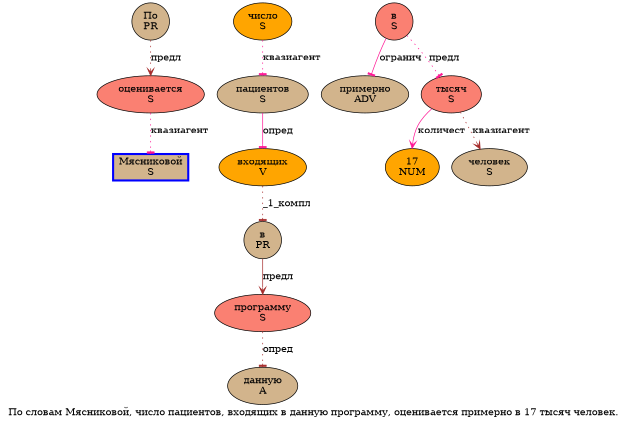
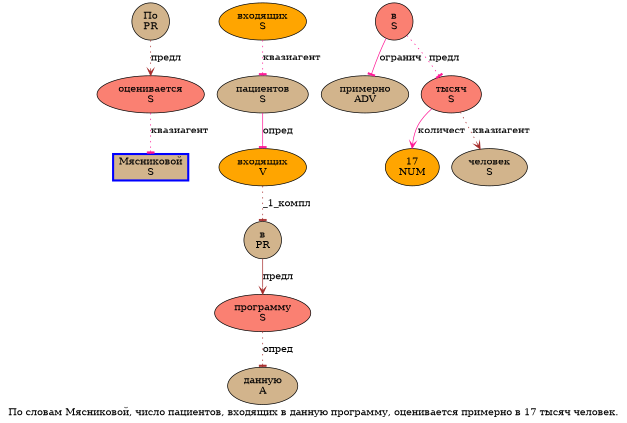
node "число S": label "число S" -> "входящих S"
